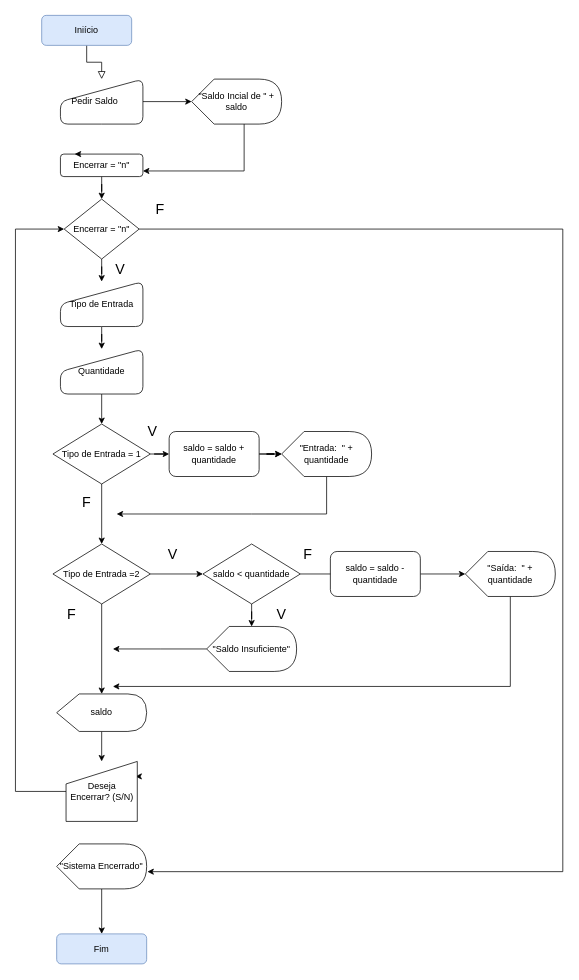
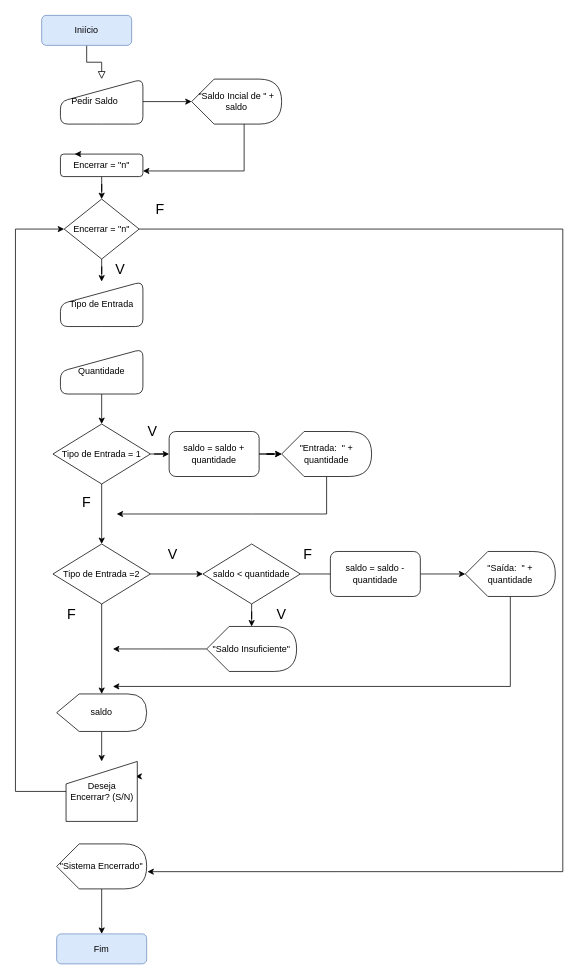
edge "Tipo de Entrada" -> "Quantidade": removed
